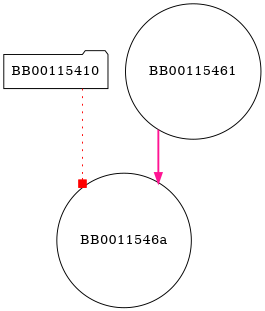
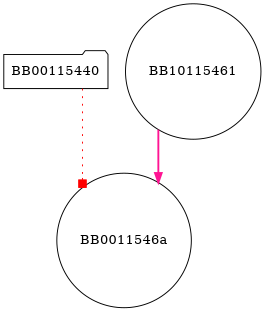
node "BB00115410": label "BB00115410" -> "BB00115440"
node "BB00115461": label "BB00115461" -> "BB10115461"
